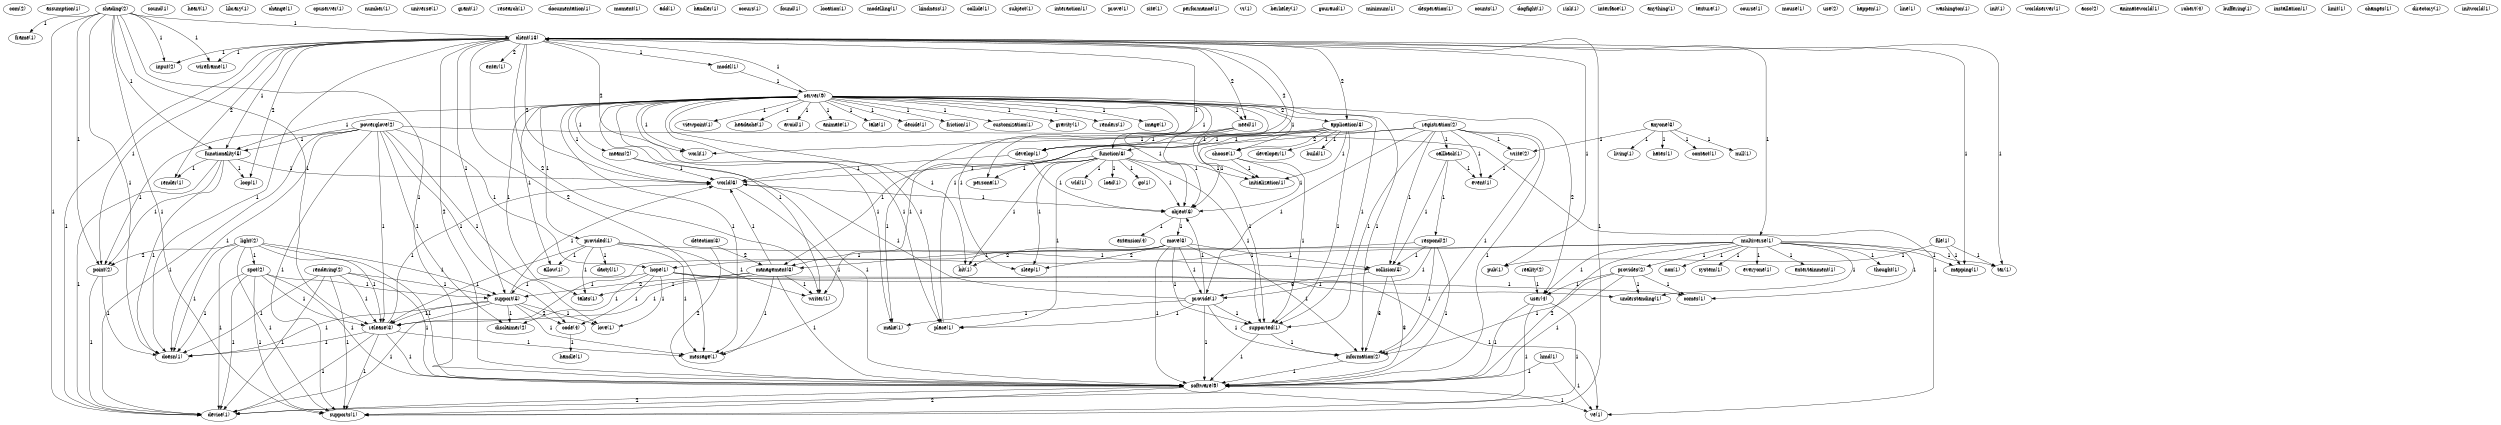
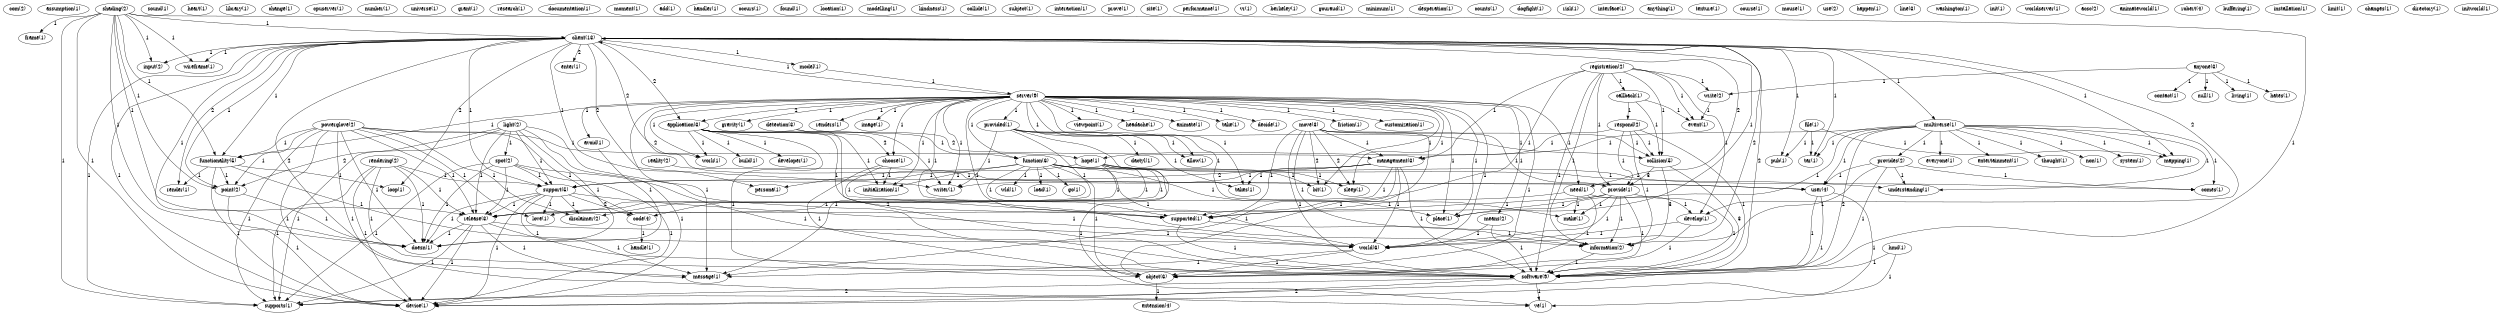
node "line(1)": label "line(1)" -> "line(3)"
edge "object(6)" -> "move(3)": reversed
edge "functionality(5)" -> "doesn(1)": now "avoid(1)" -> "doesn(1)"
